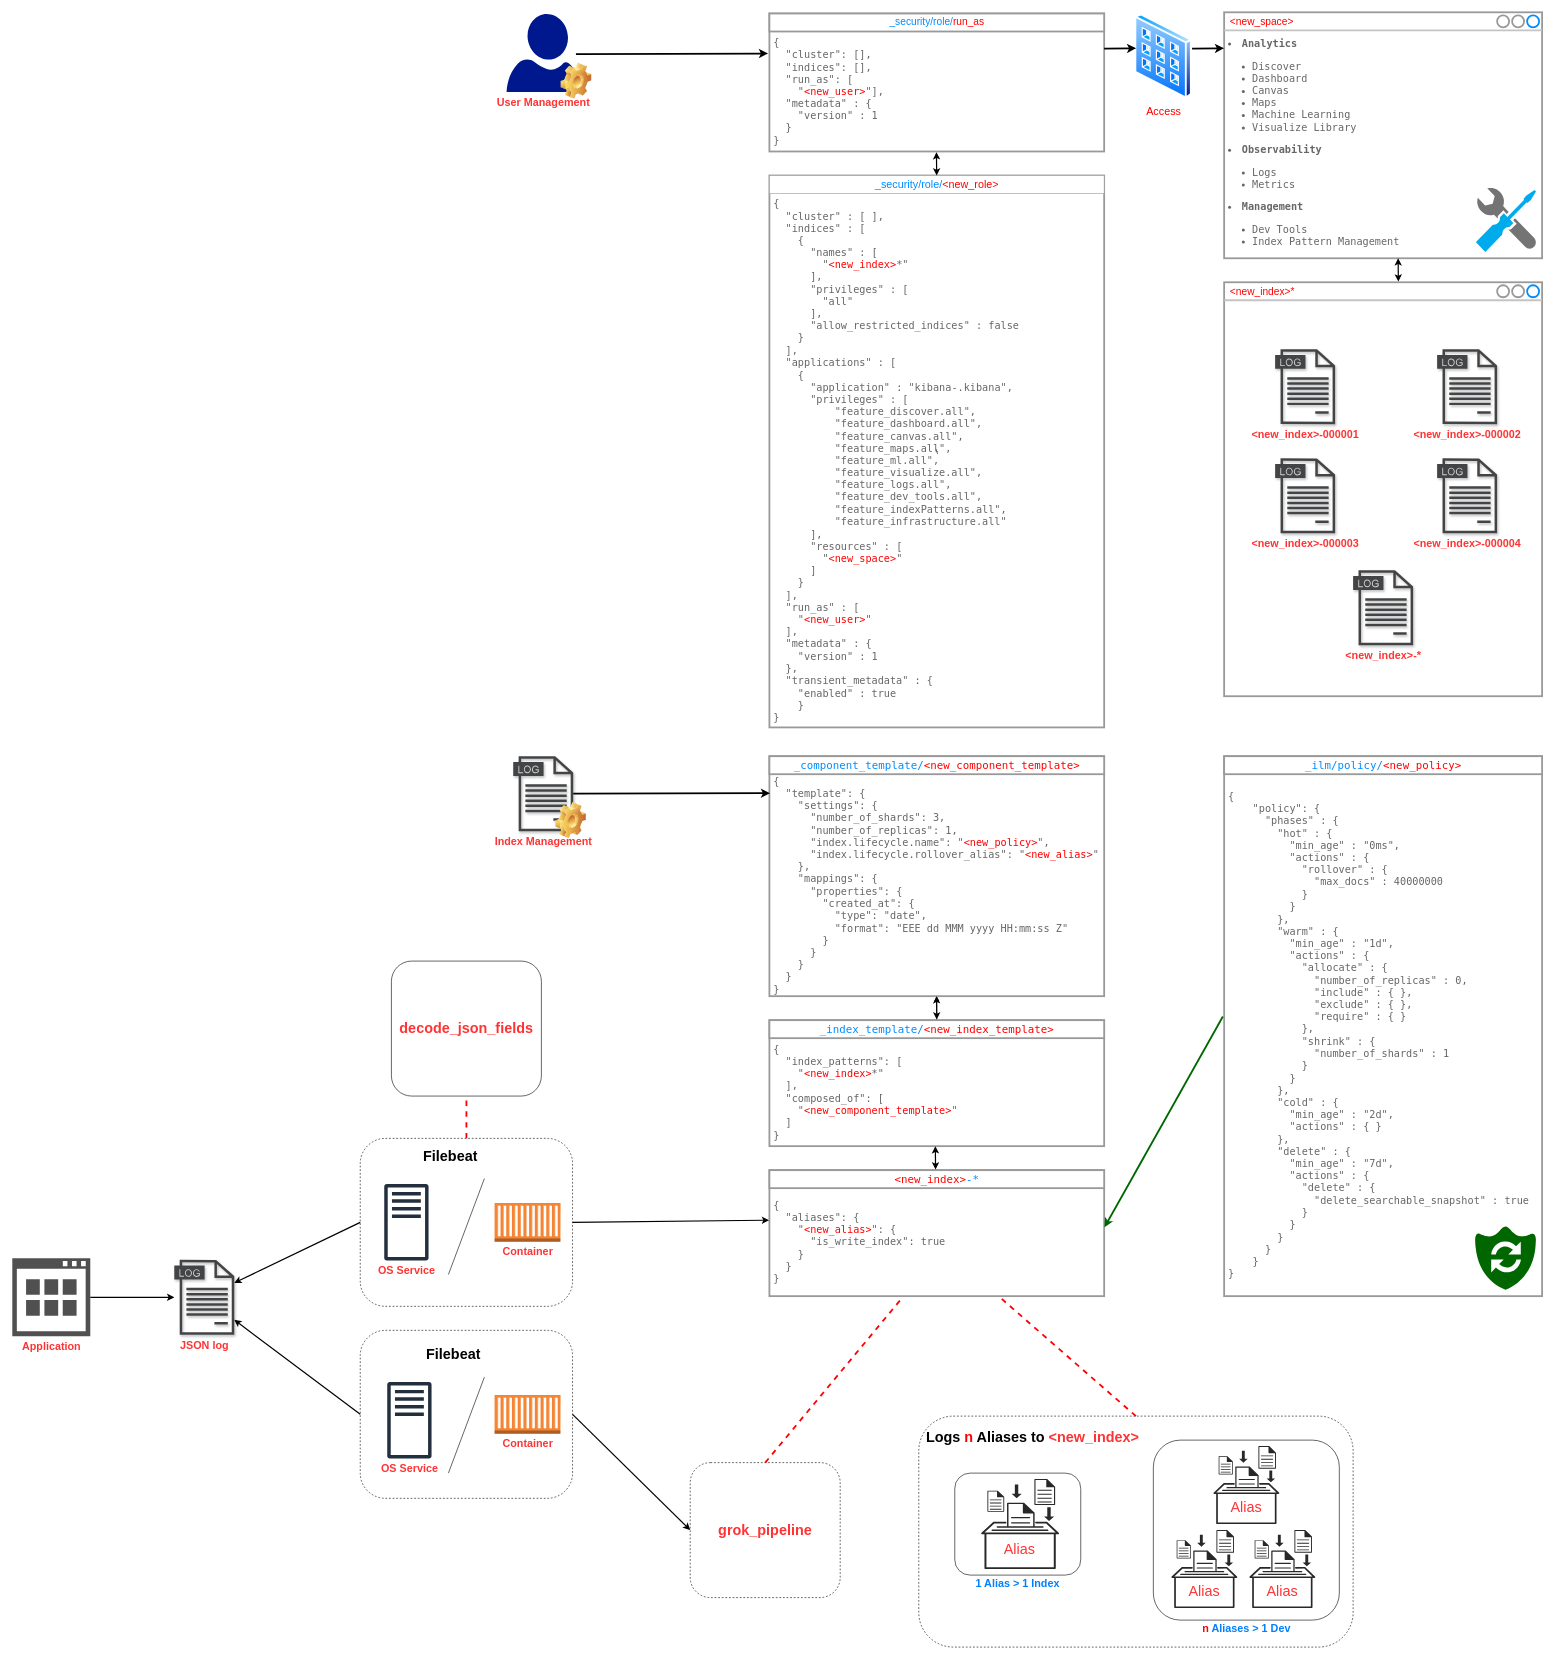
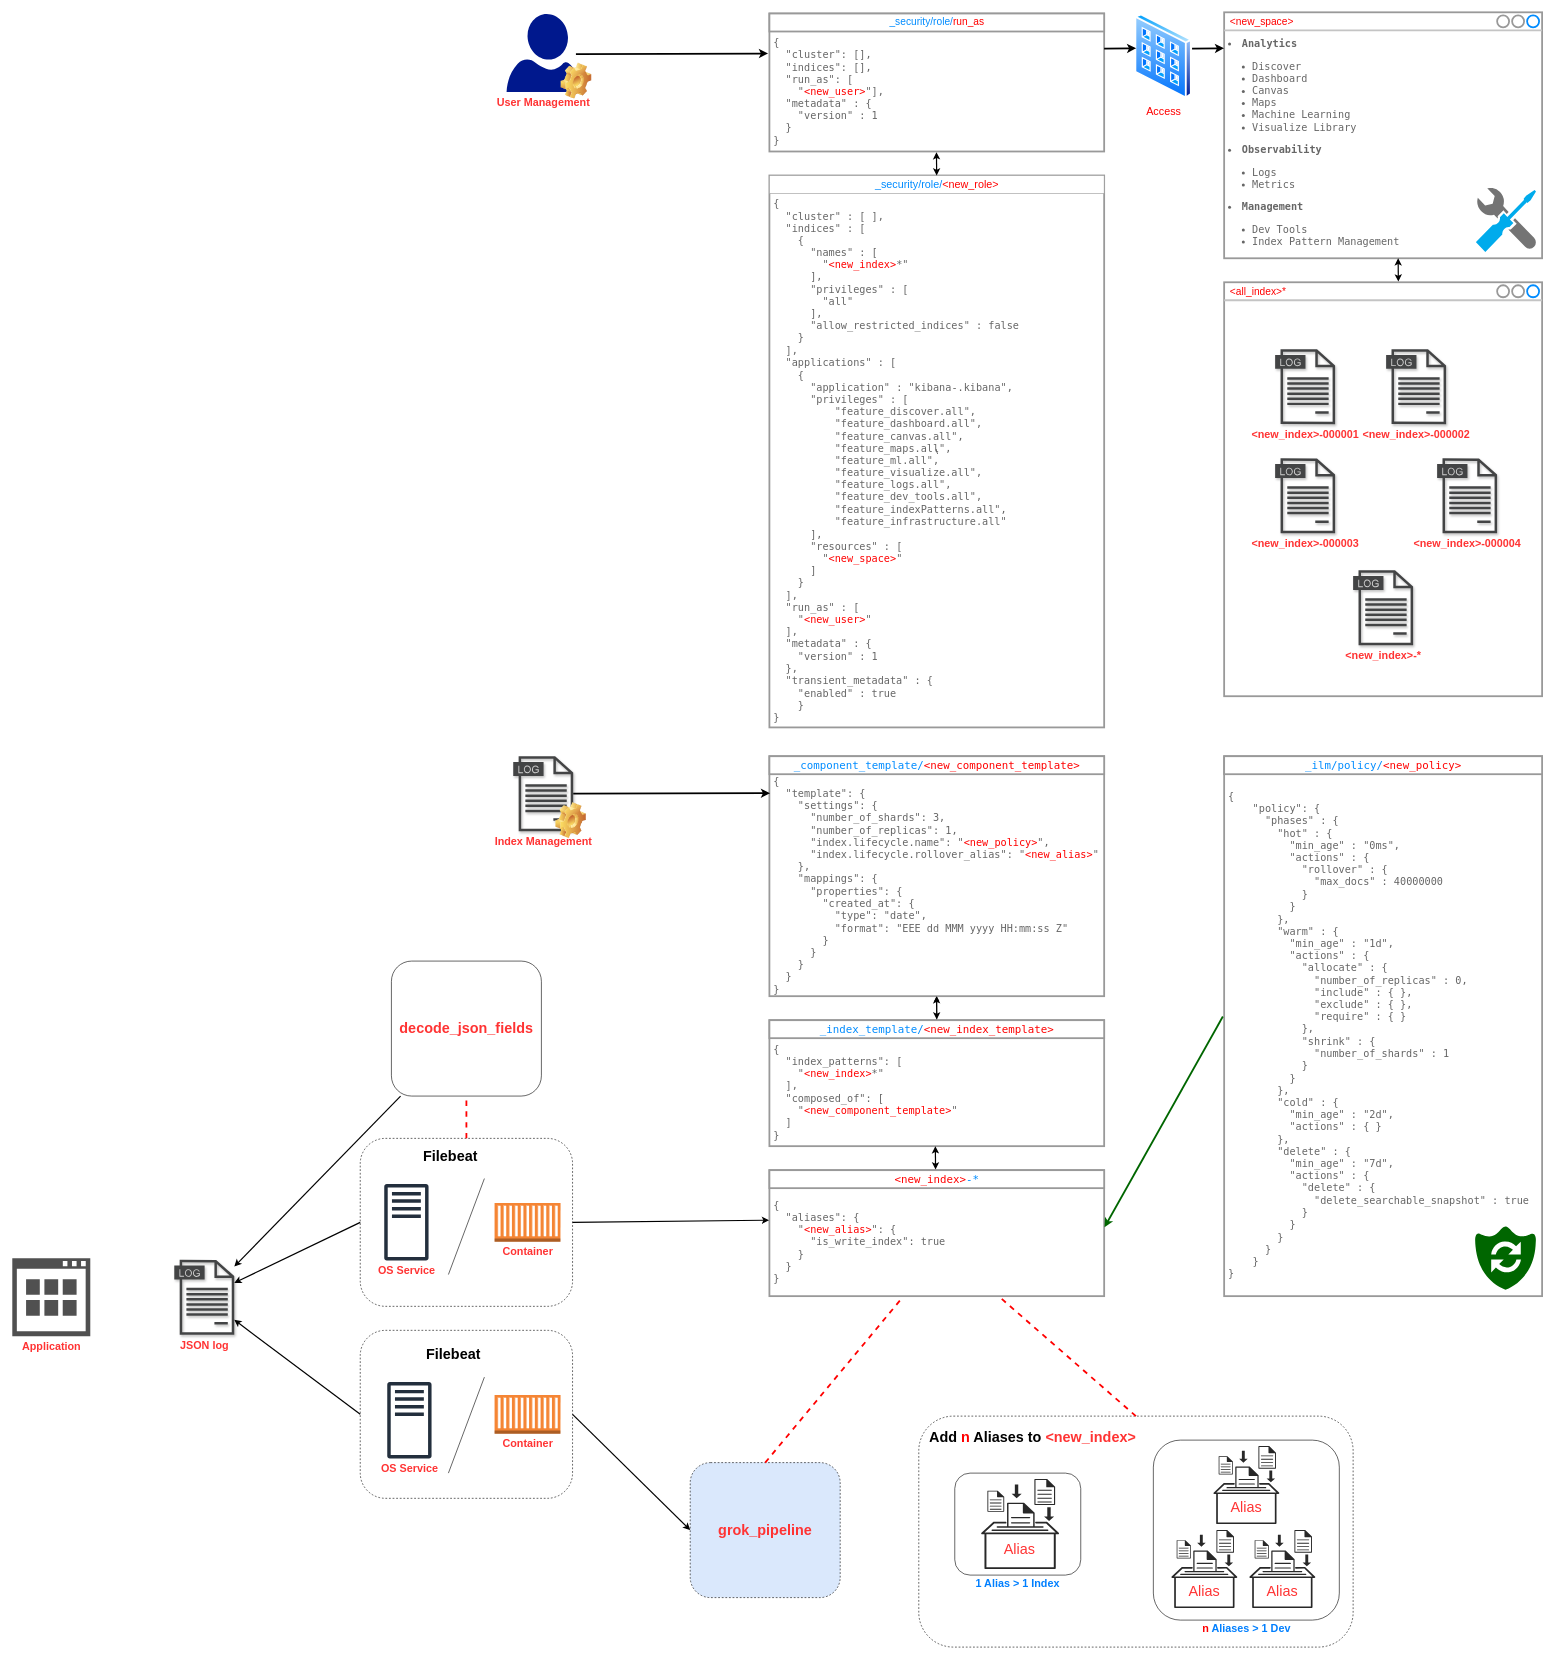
node "<new_index>*": label "<new_index>*" -> "<all_index>*"
node "<new_index>-000002": moved (1467, 387) -> (1416, 387)
edge "Application" -> "JSON log": now "decode_json_fields" -> "JSON log"
node "Logs n Aliases to <new_index>": label "Logs n Aliases to <new_index>" -> "Add n Aliases to <new_index>"
node "grok_pipeline": fillcolor #ffffff -> #dae8fc
